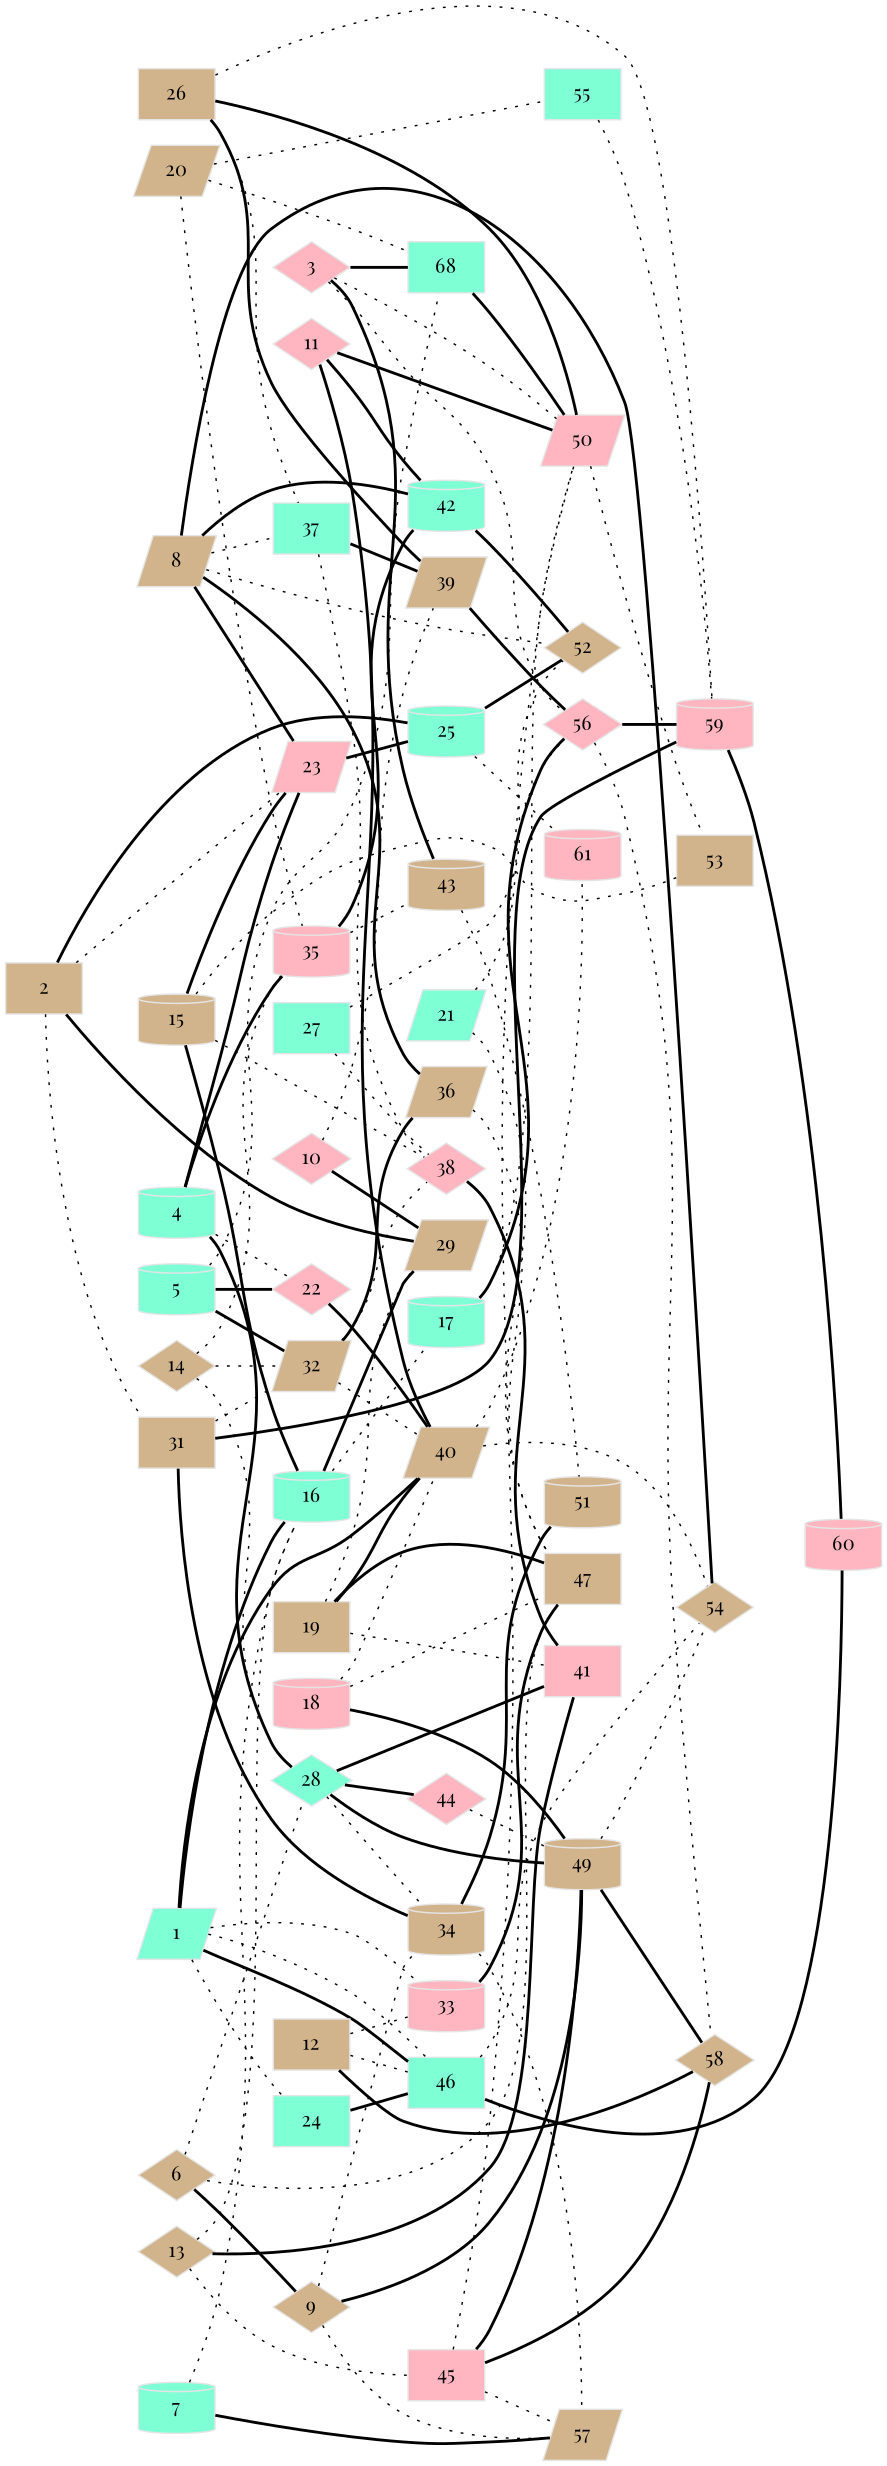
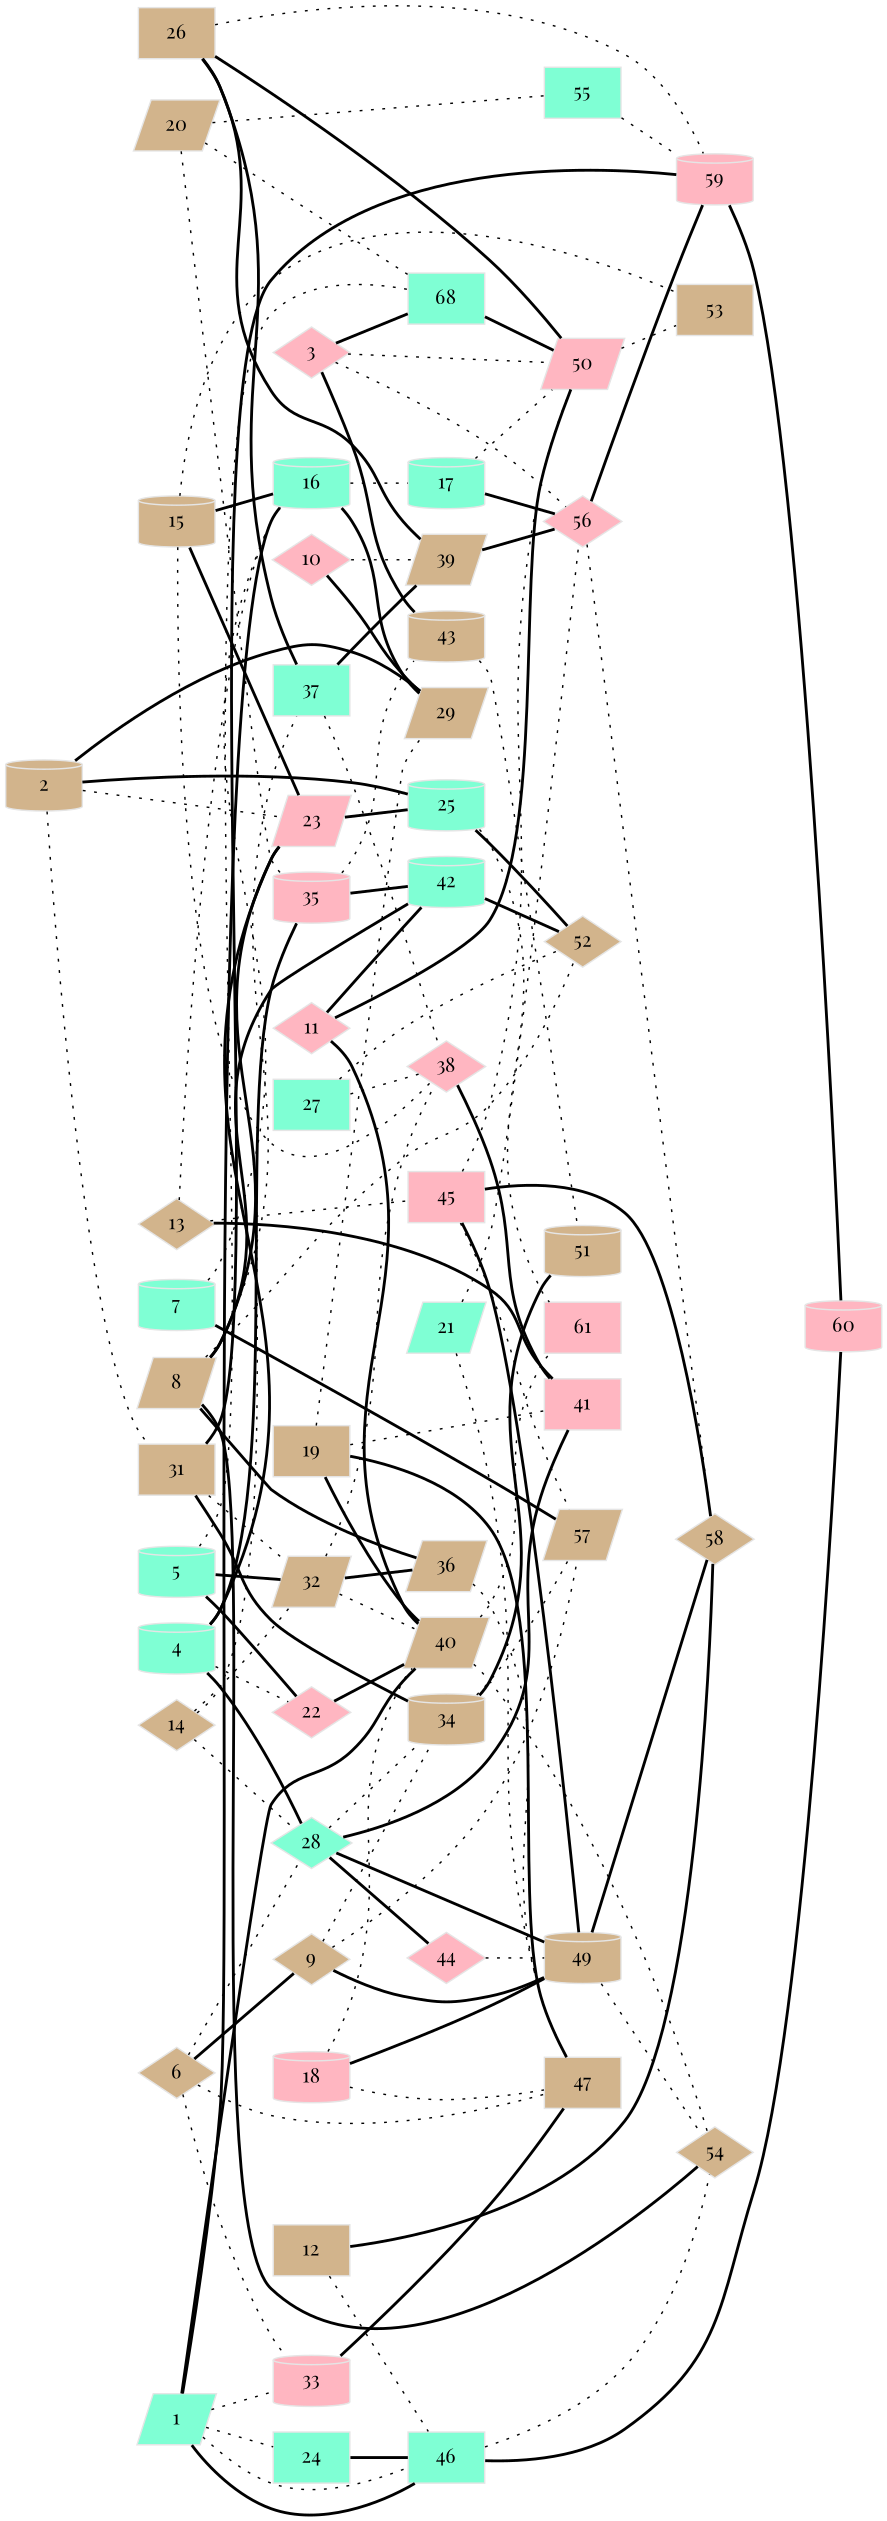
edge "26" -- "37": style dotted -> bold
node "61": shape cylinder -> box
node "2": shape box -> cylinder
edge "33" -- "12": now "33" -- "6"
